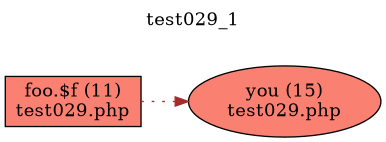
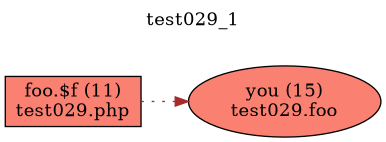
node "you (15) test029.php": label "you (15) test029.php" -> "you (15) test029.foo"
